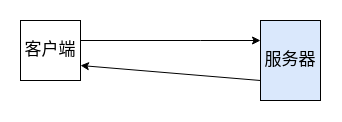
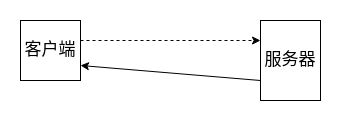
edge "客户端" -> "服务器": style solid -> dashed
node "服务器": fillcolor #dae8fc -> #ffffff
